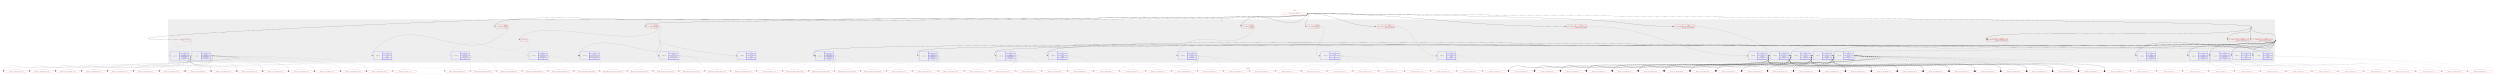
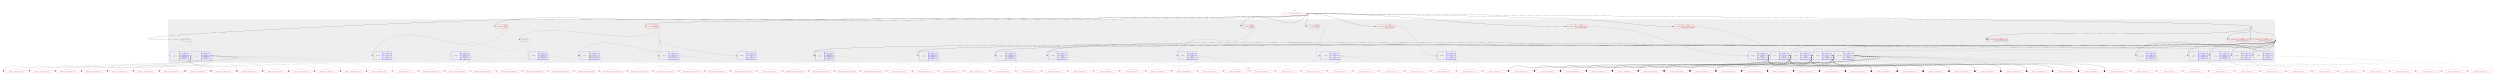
node "portage://media-gfx/imagemagick-7.0.9.2": added
